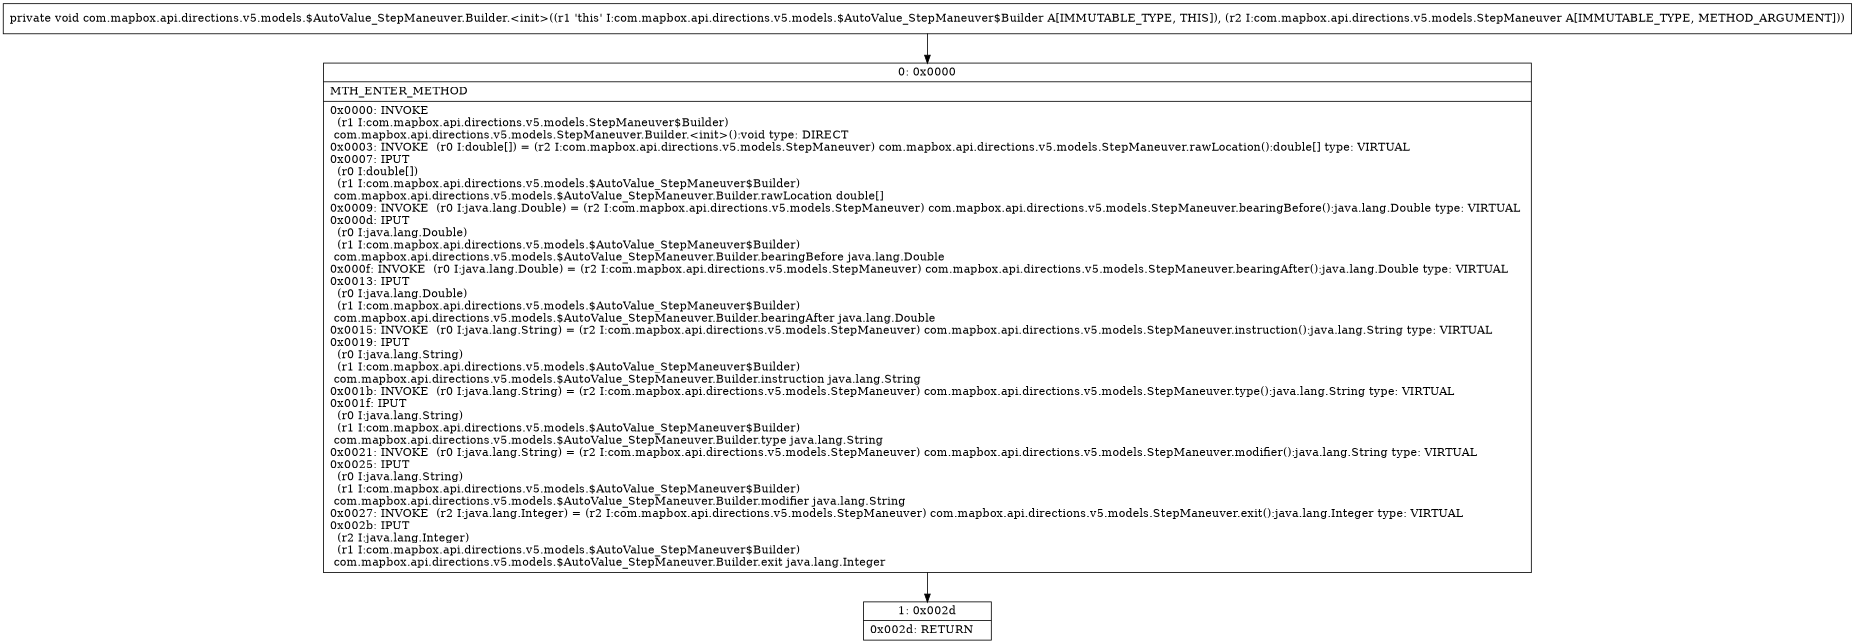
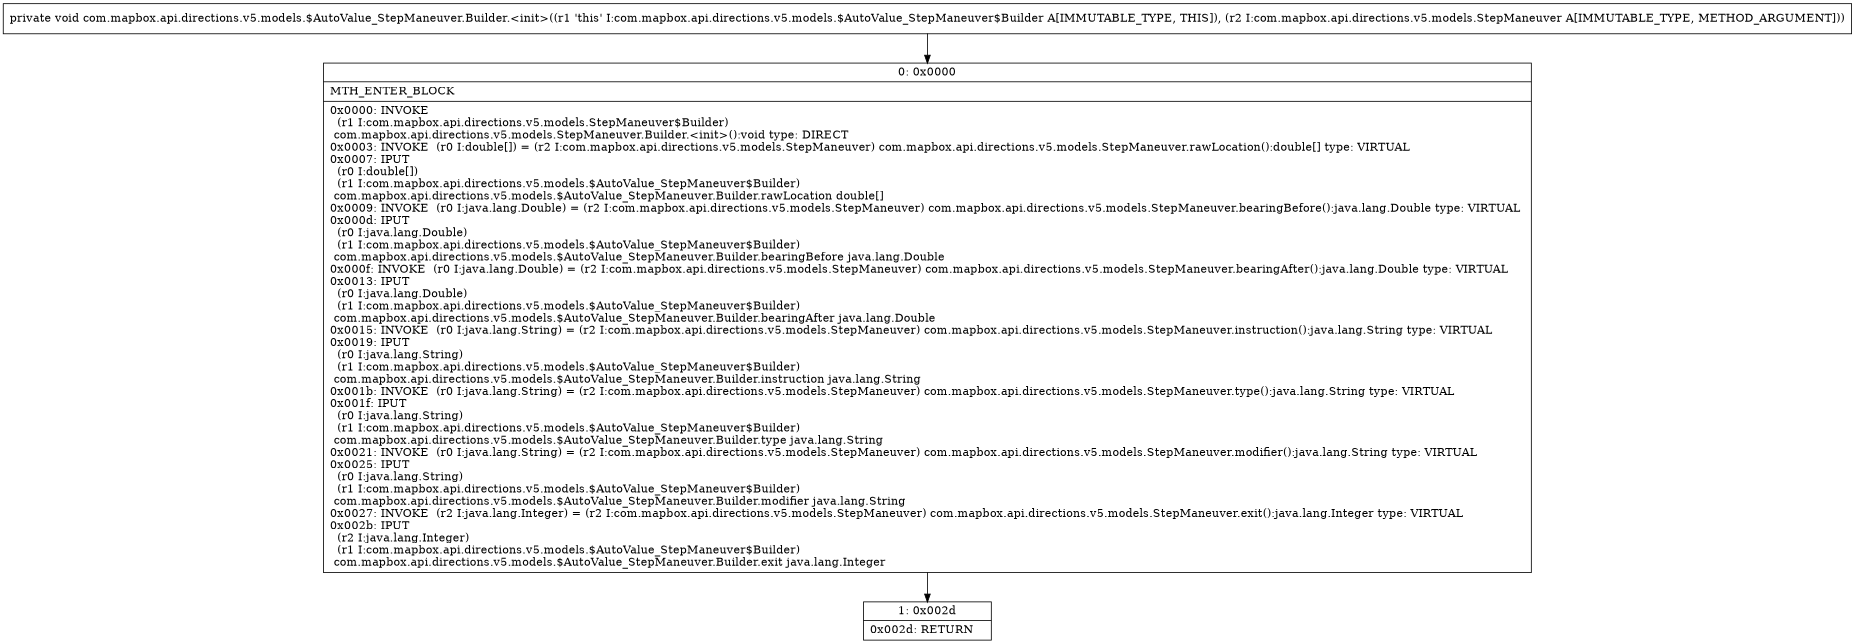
node "0: 0x0000": text "MTH_ENTER_METHOD" -> "MTH_ENTER_BLOCK"
